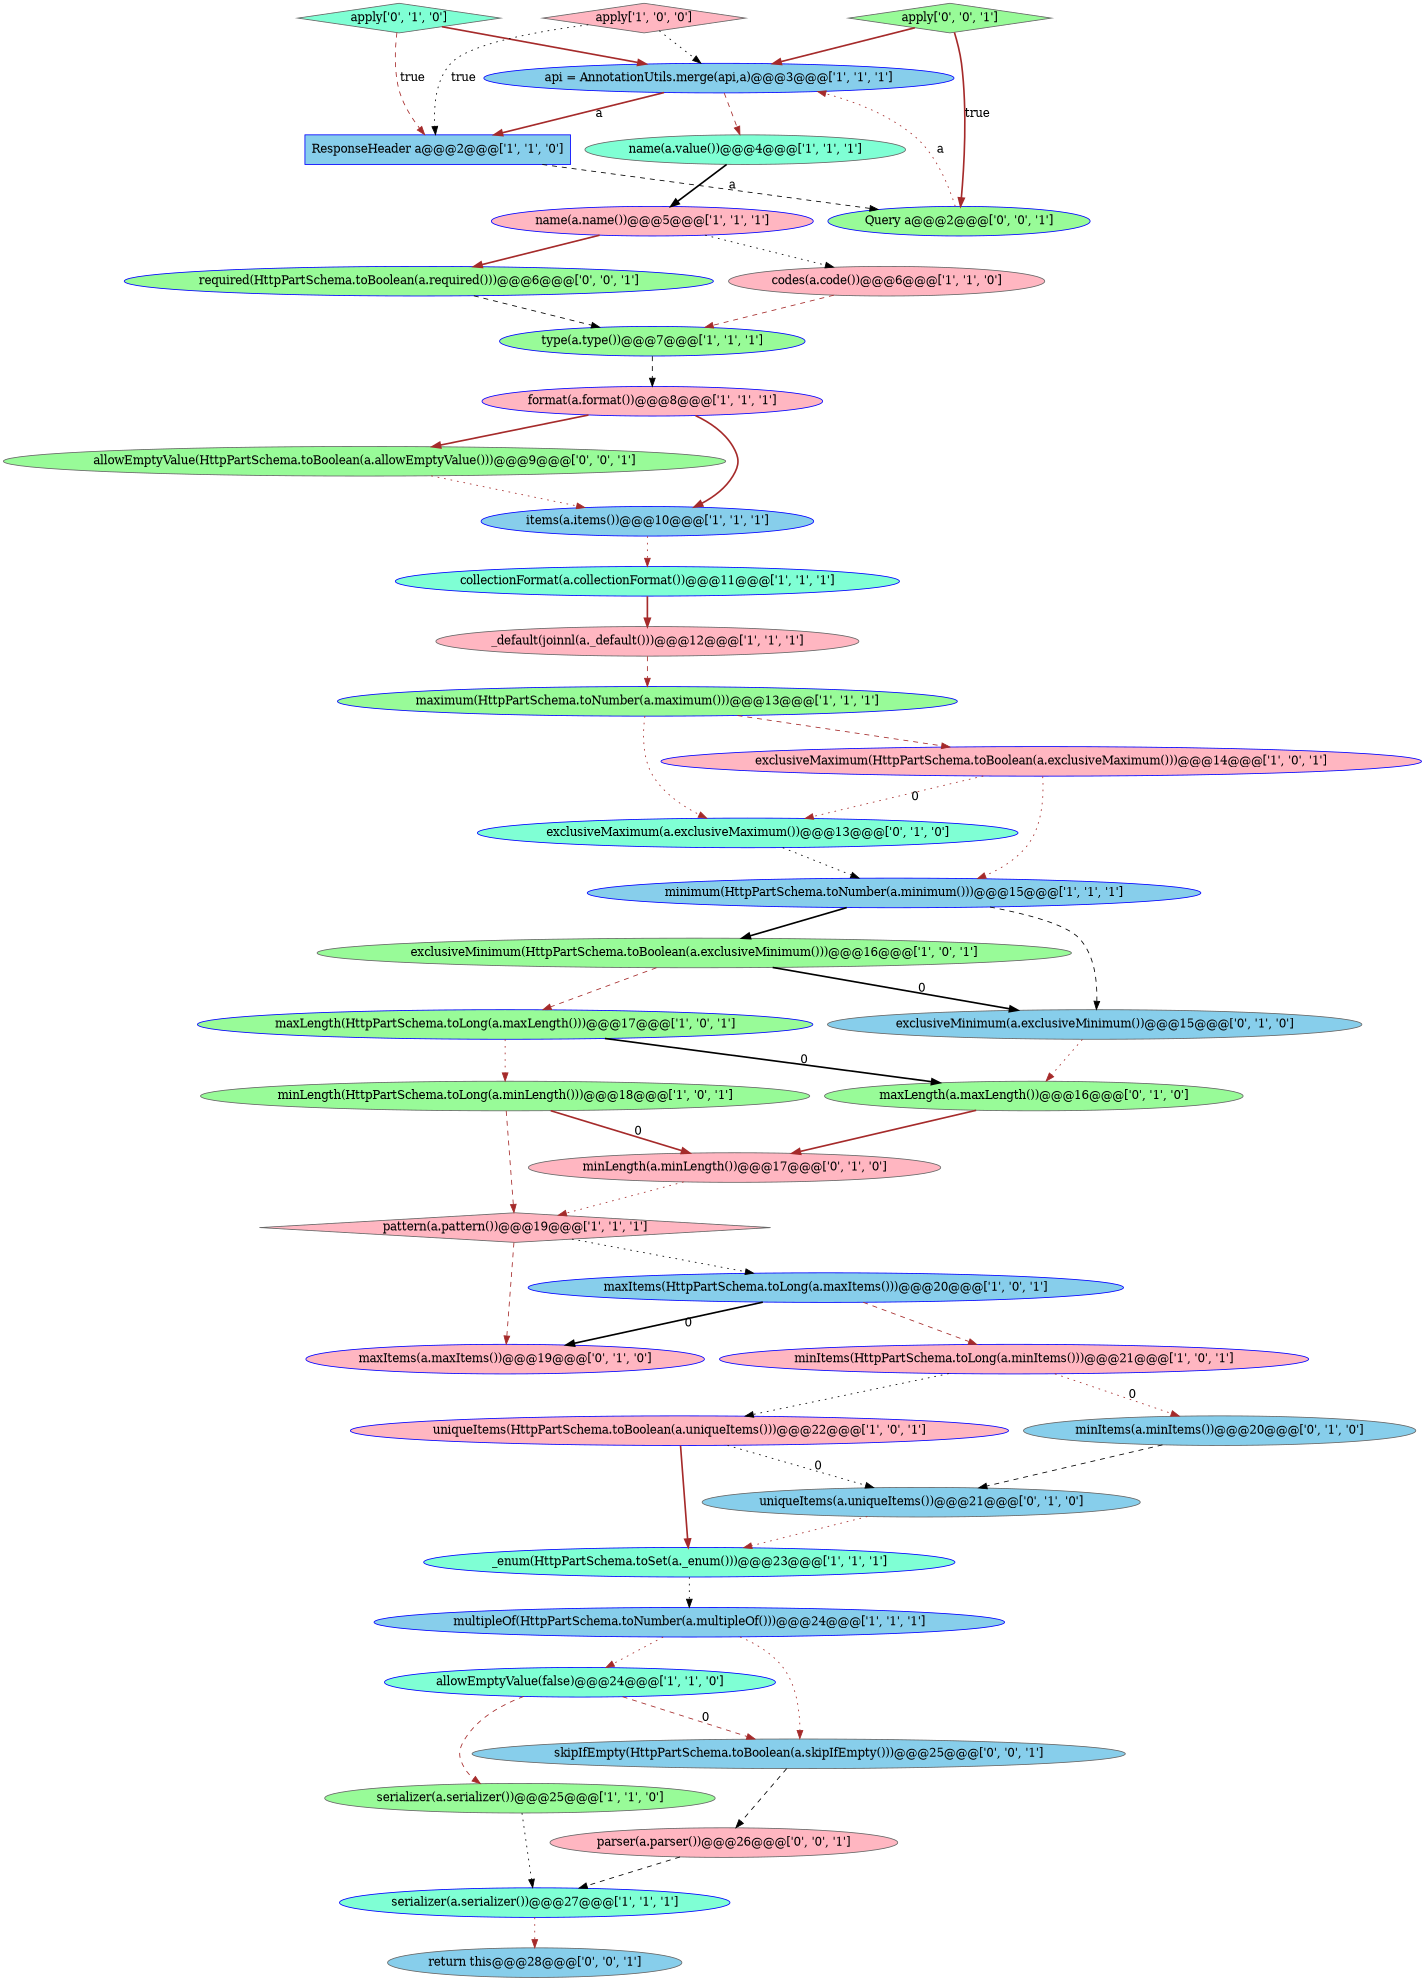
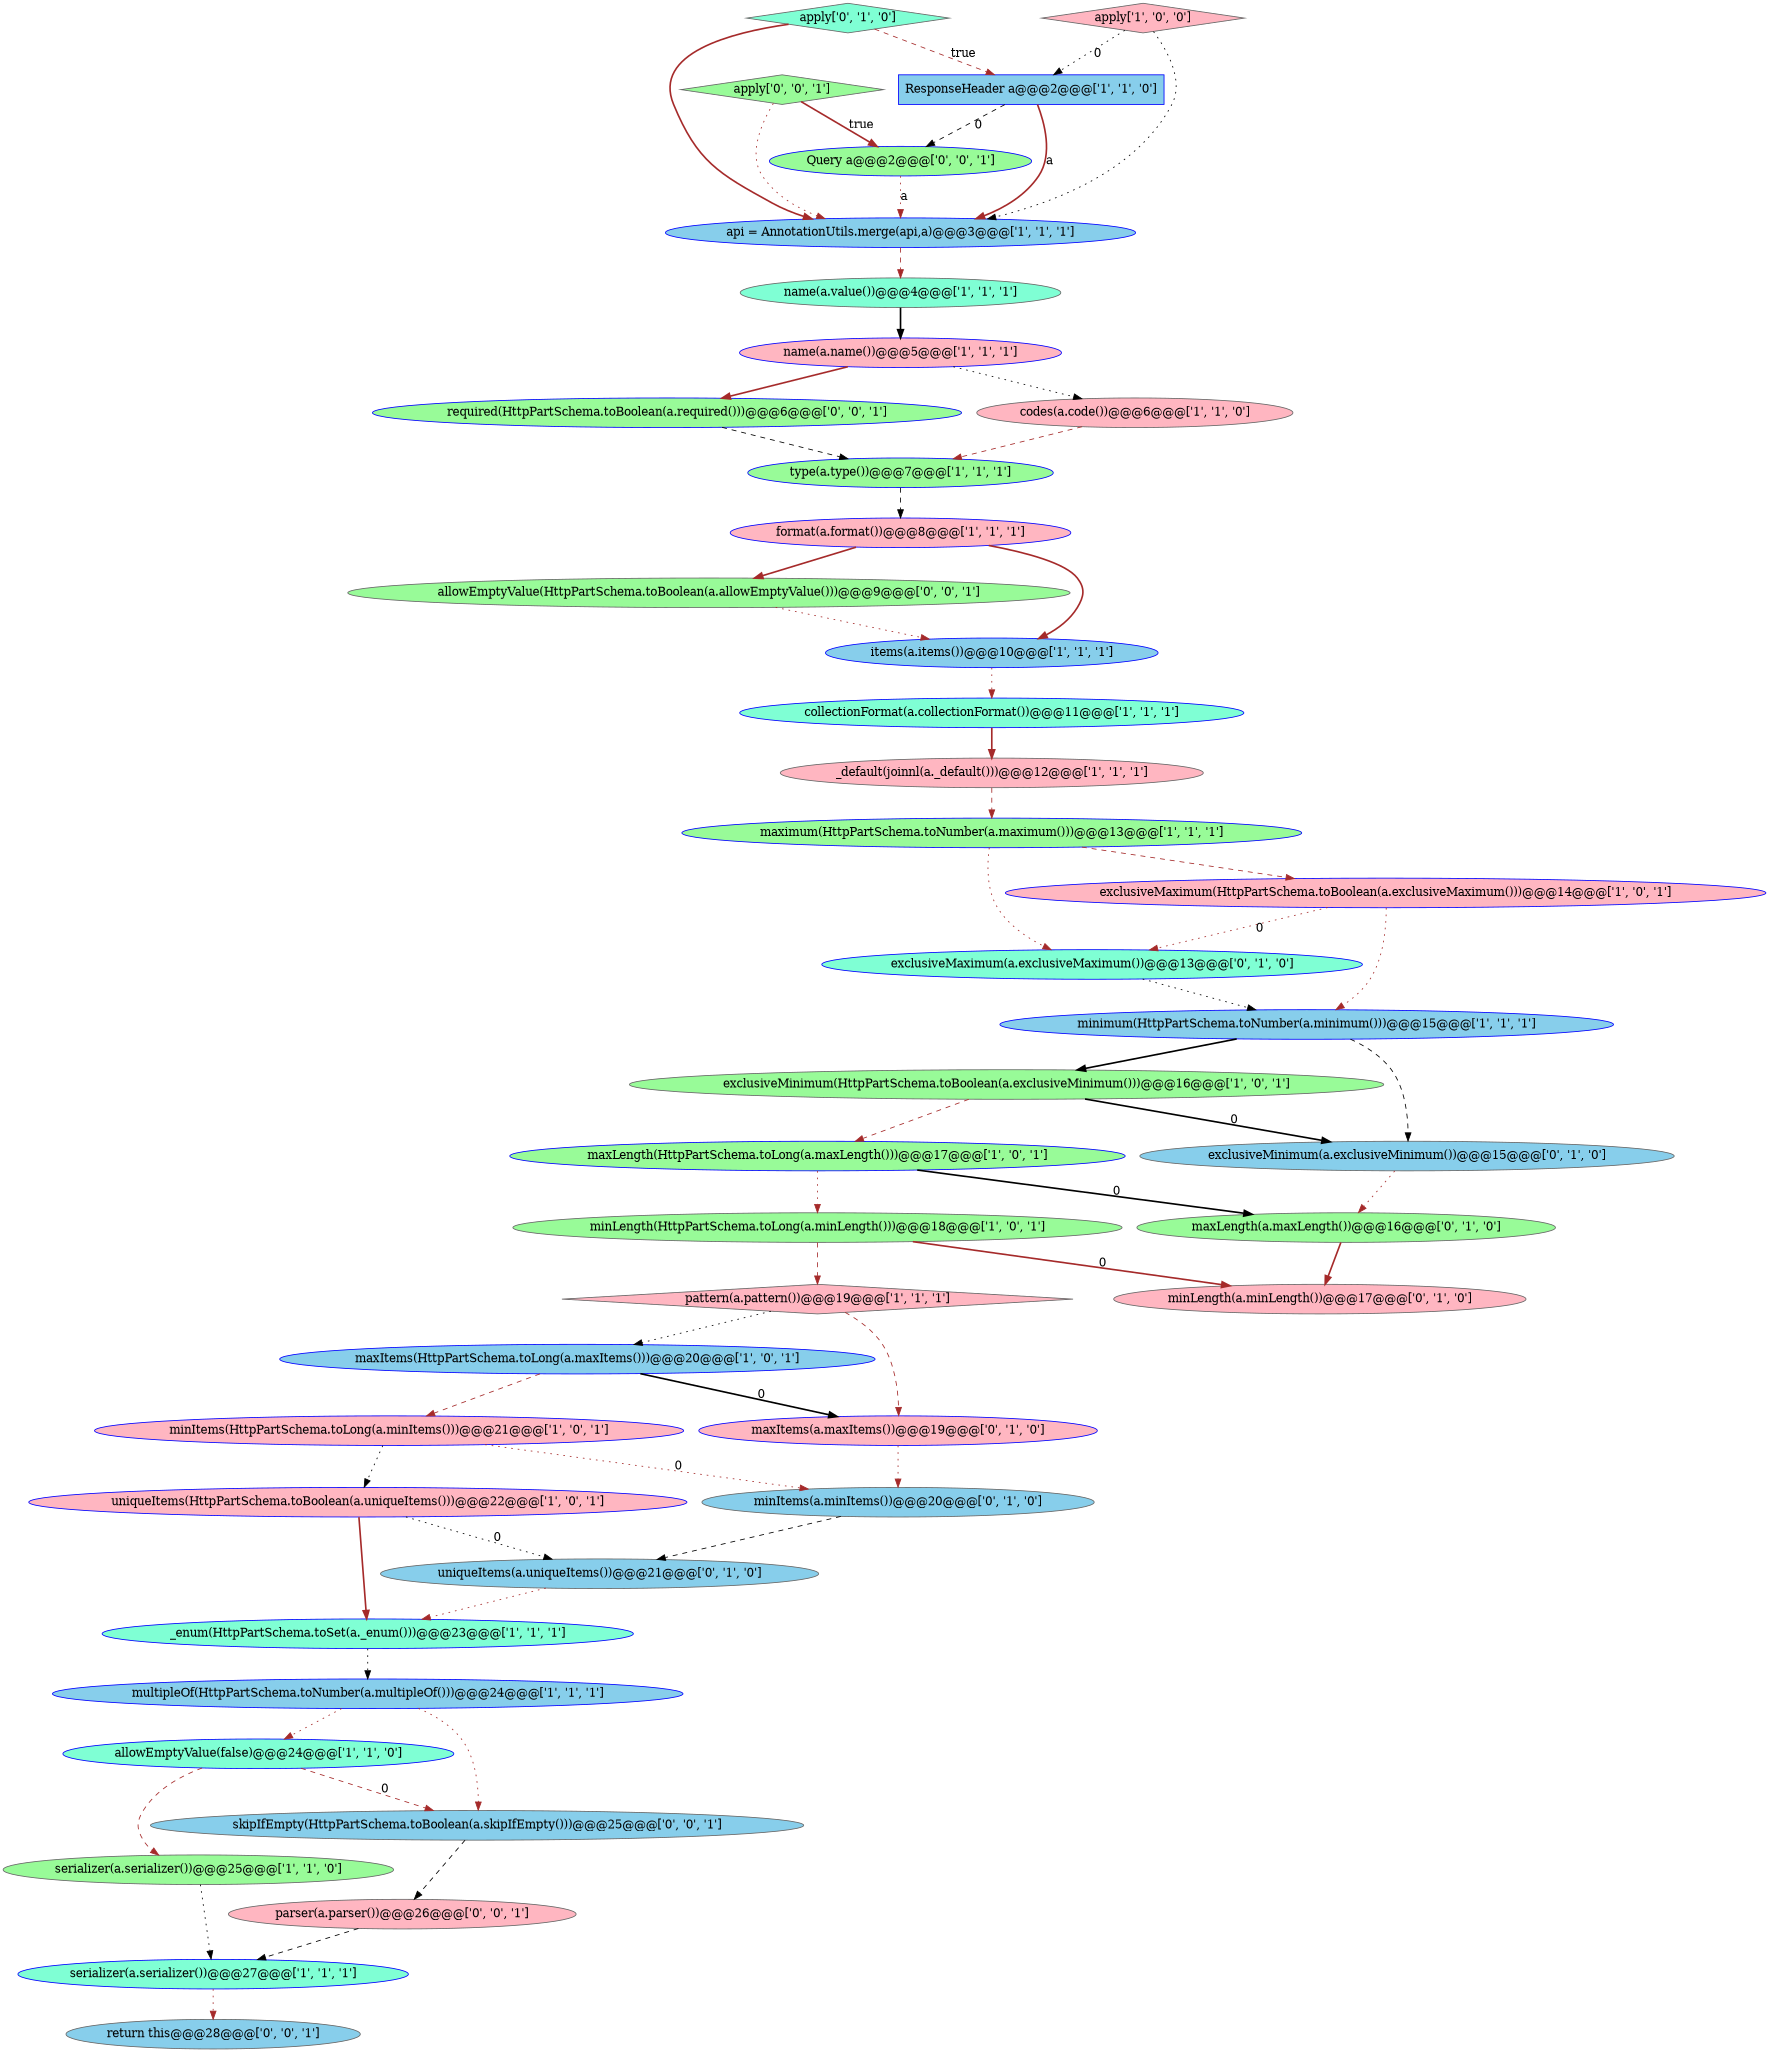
edge "apply['0', '0', '1']" -> "api = AnnotationUtils.merge(api,a)@@@3@@@['1', '1', '1']": style bold -> dotted
edge "apply['1', '0', '0']" -> "ResponseHeader a@@@2@@@['1', '1', '0']": label "true" -> "0"
edge "api = AnnotationUtils.merge(api,a)@@@3@@@['1', '1', '1']" -> "ResponseHeader a@@@2@@@['1', '1', '0']": reversed
edge "ResponseHeader a@@@2@@@['1', '1', '0']" -> "Query a@@@2@@@['0', '0', '1']": label "a" -> "0"
edge "minLength(a.minLength())@@@17@@@['0', '1', '0']" -> "pattern(a.pattern())@@@19@@@['1', '1', '1']": removed
edge "maxItems(a.maxItems())@@@19@@@['0', '1', '0']" -> "minItems(a.minItems())@@@20@@@['0', '1', '0']": added
